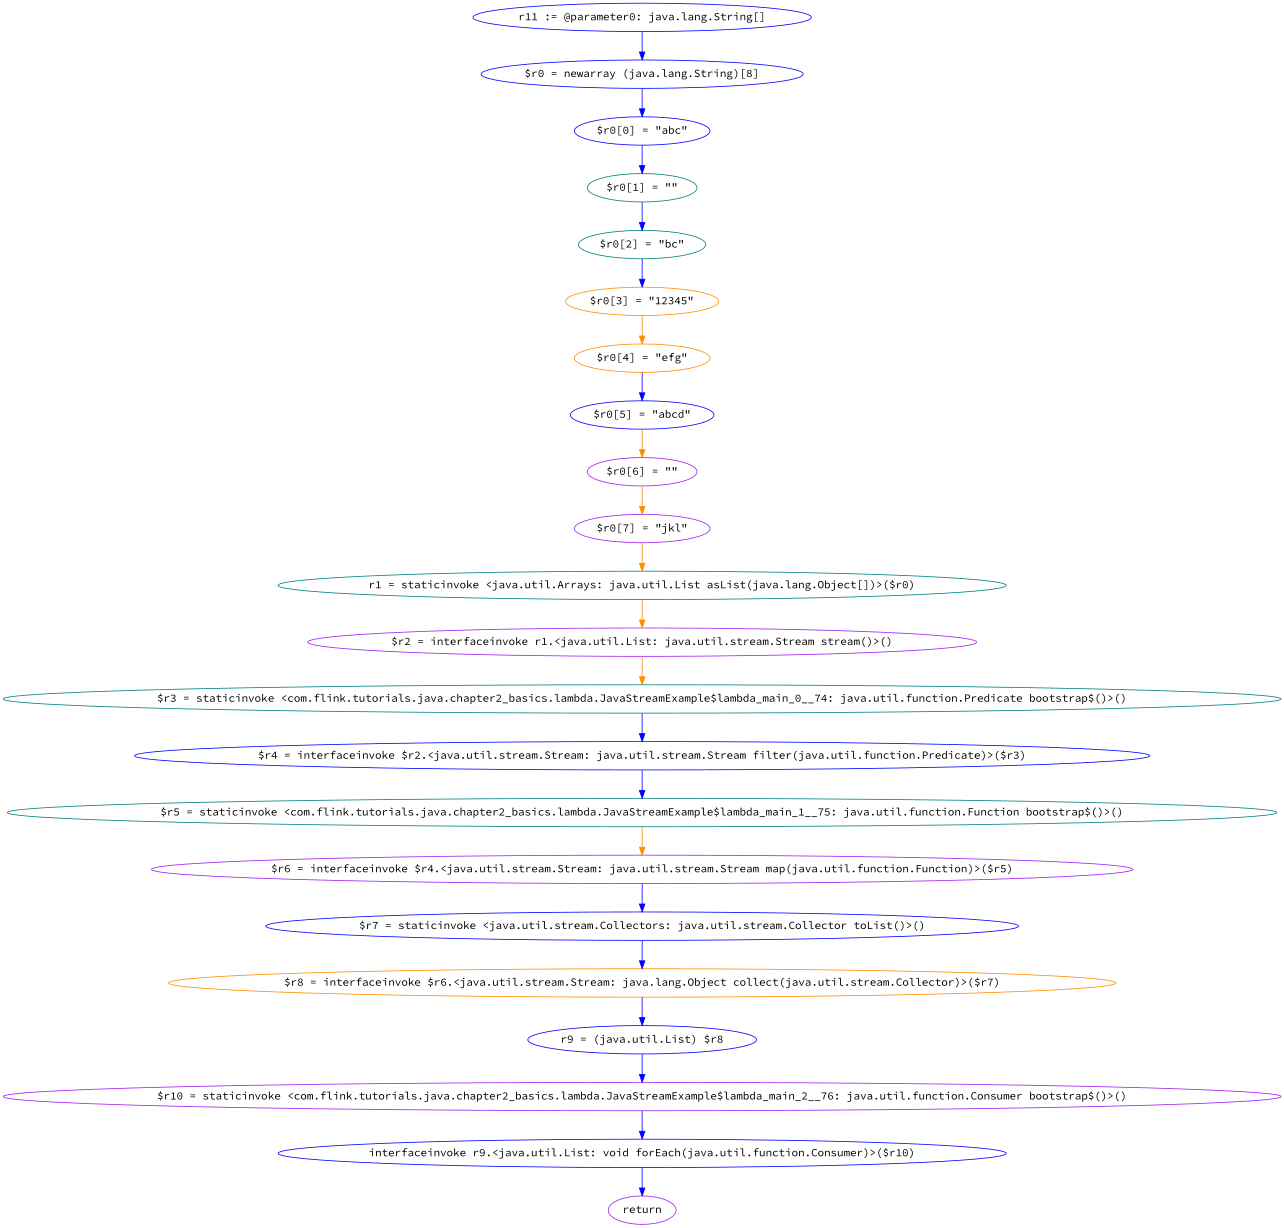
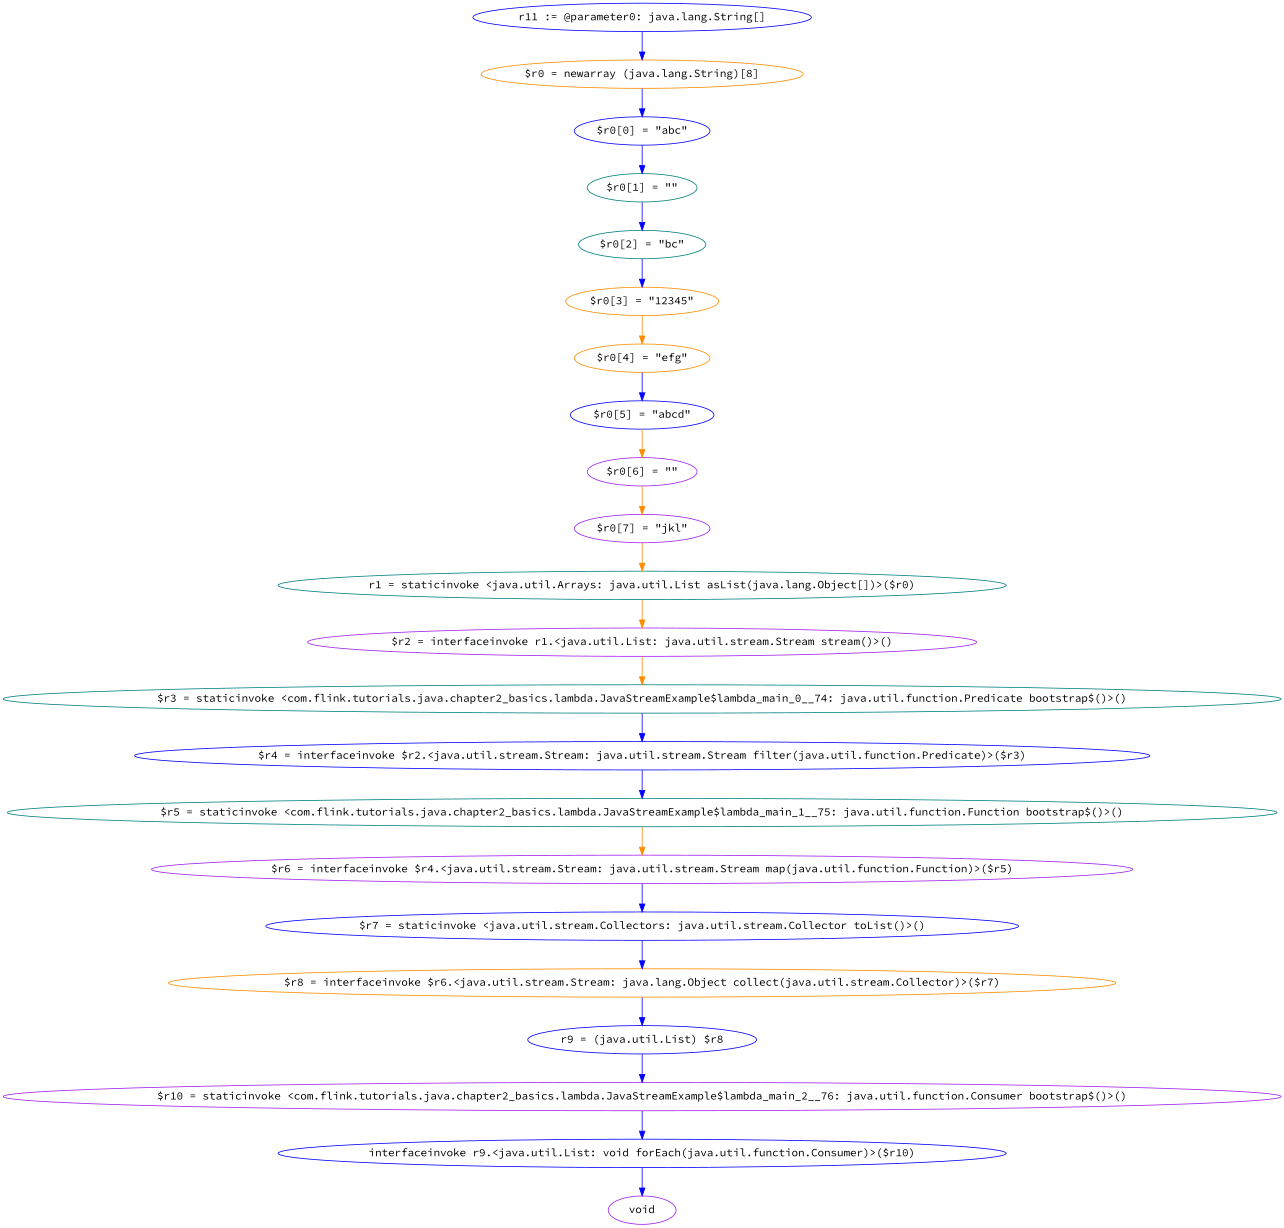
node "$r0 = newarray (java.lang.String)[8]": color blue -> darkorange
node "return": label "return" -> "void"
